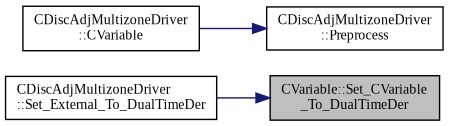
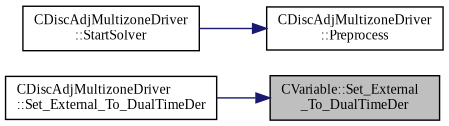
node "CDiscAdjMultizoneDriver ::CVariable": label "CDiscAdjMultizoneDriver ::CVariable" -> "CDiscAdjMultizoneDriver ::StartSolver"
node "CVariable::Set_CVariable _To_DualTimeDer": label "CVariable::Set_CVariable _To_DualTimeDer" -> "CVariable::Set_External _To_DualTimeDer"
